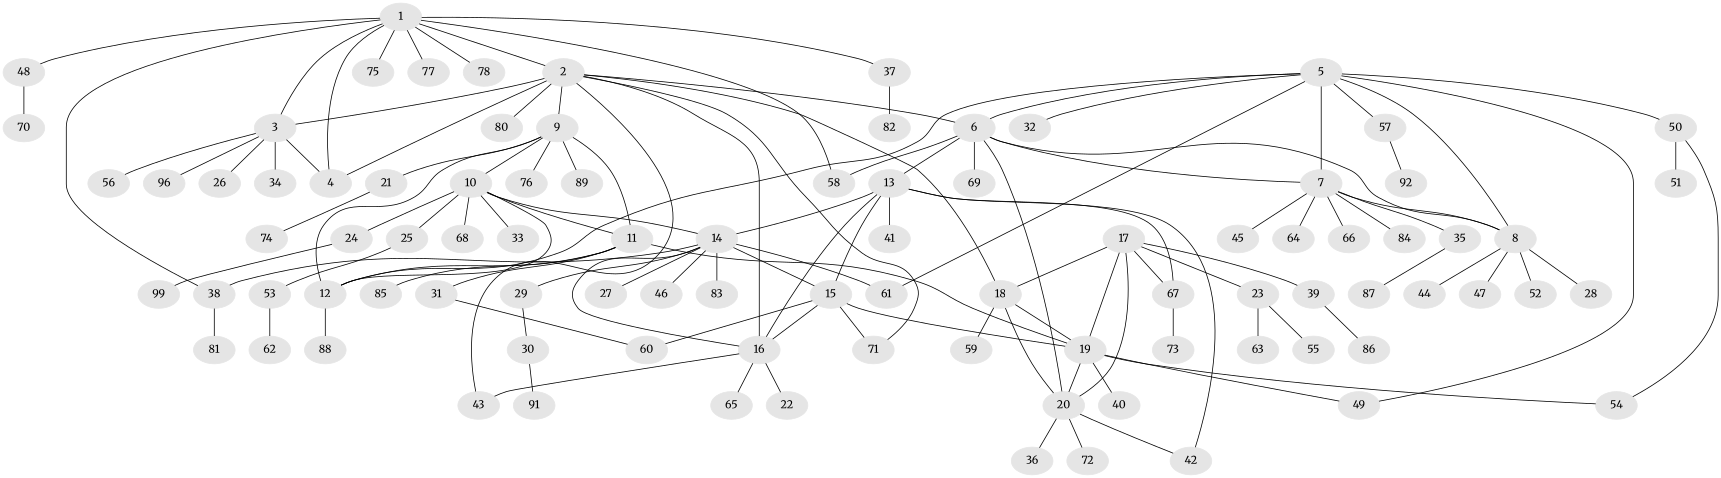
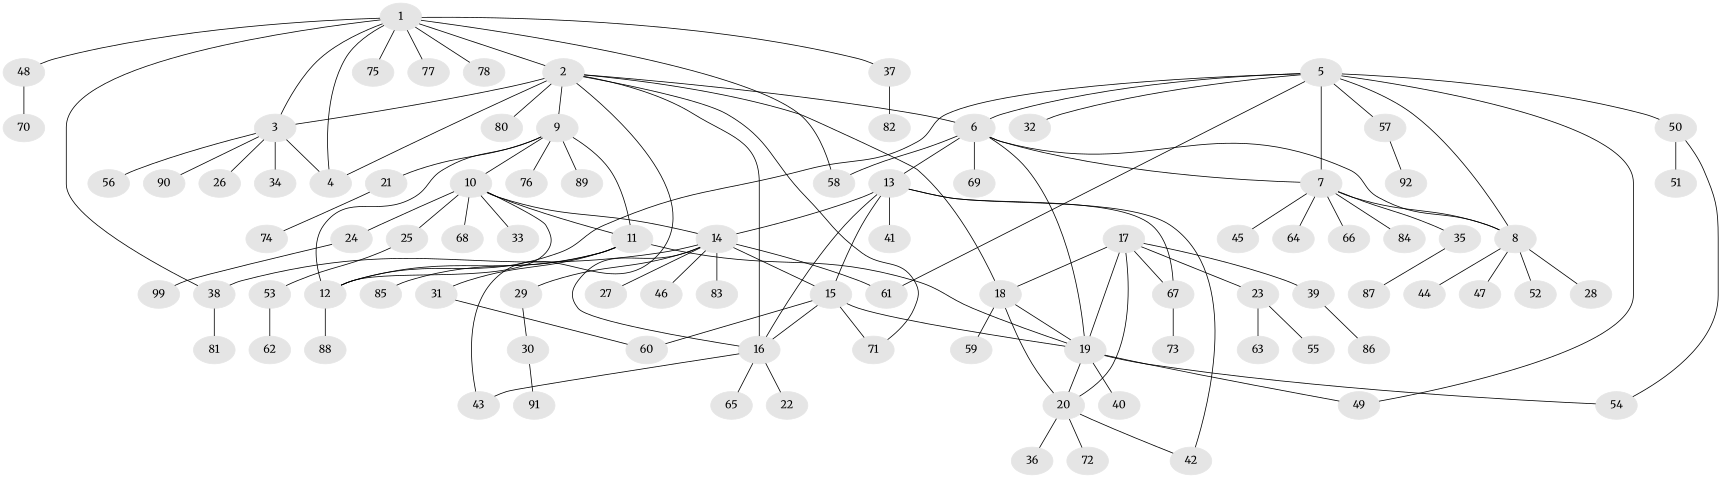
node "96": label "96" -> "90"
edge "6" -- "20": now "6" -- "19"
